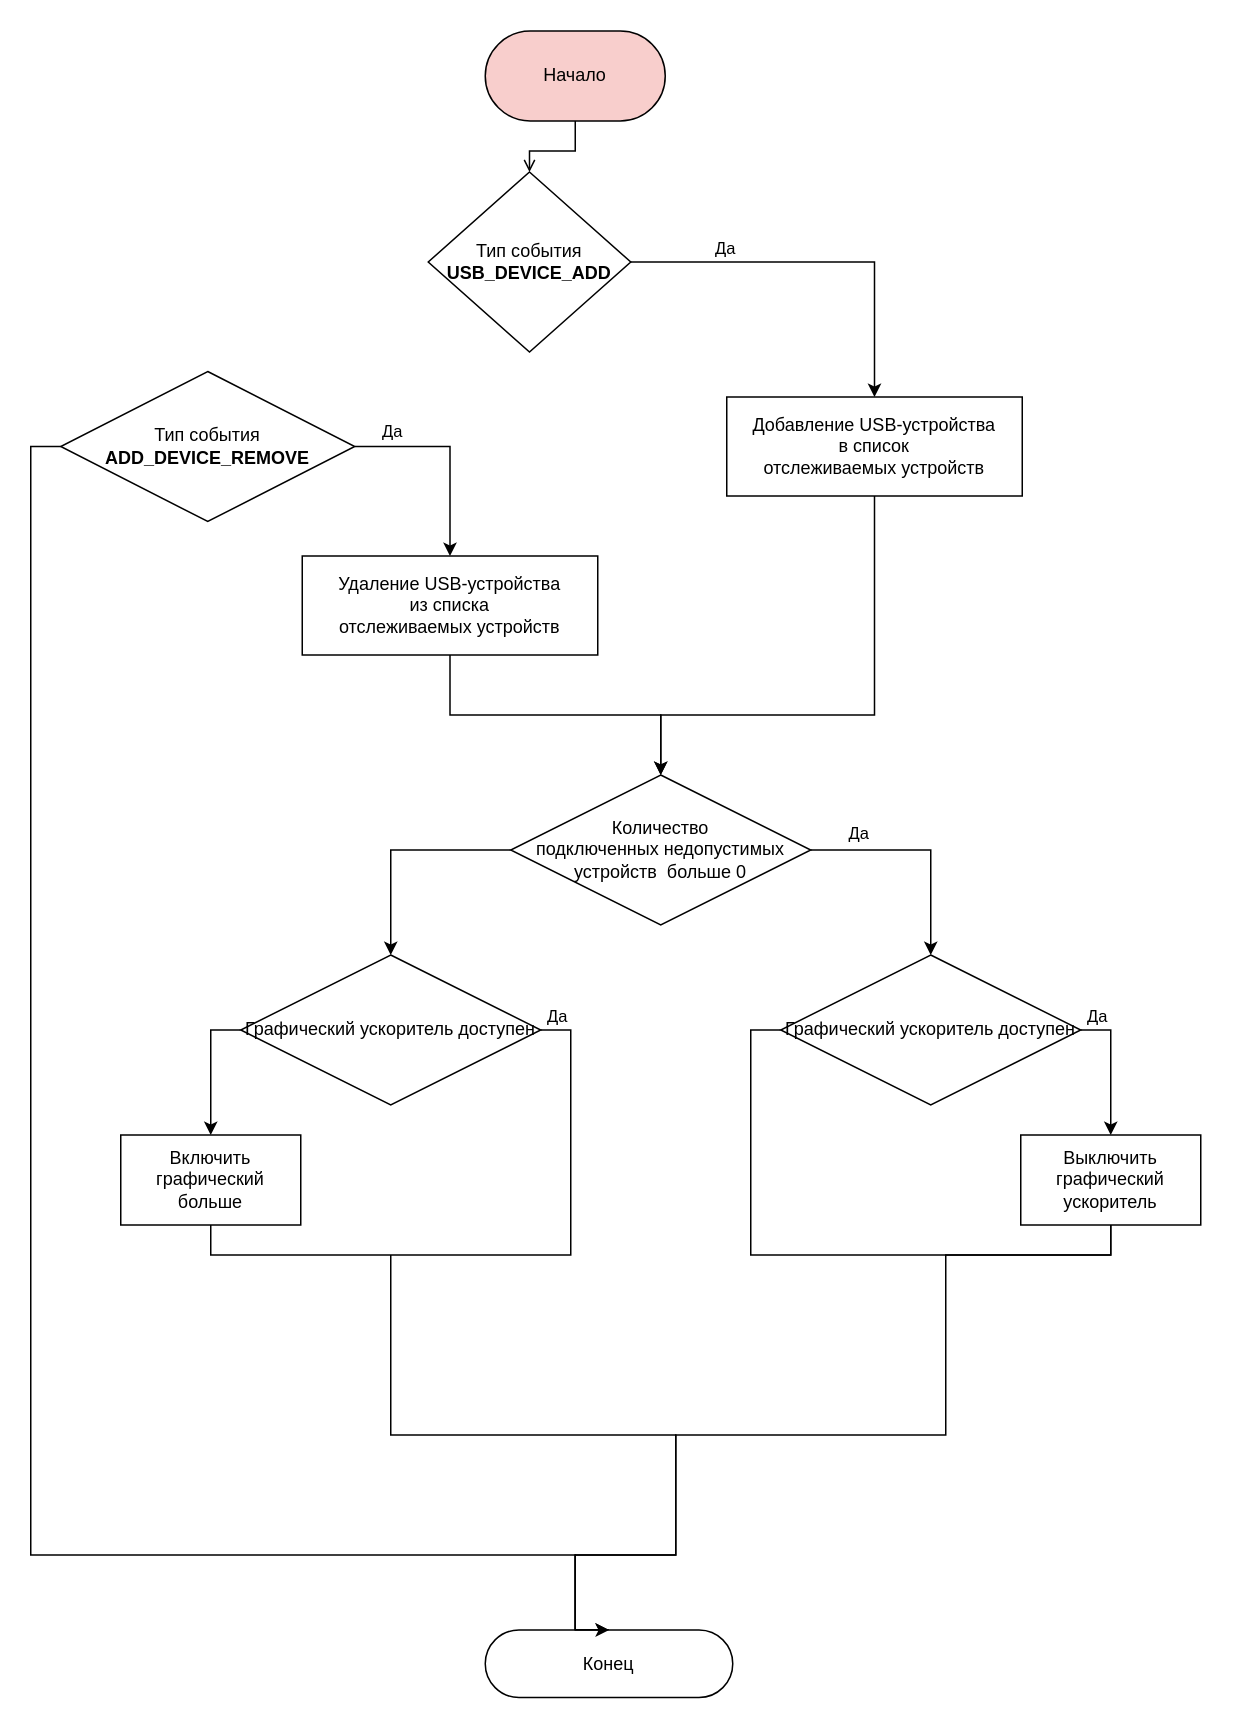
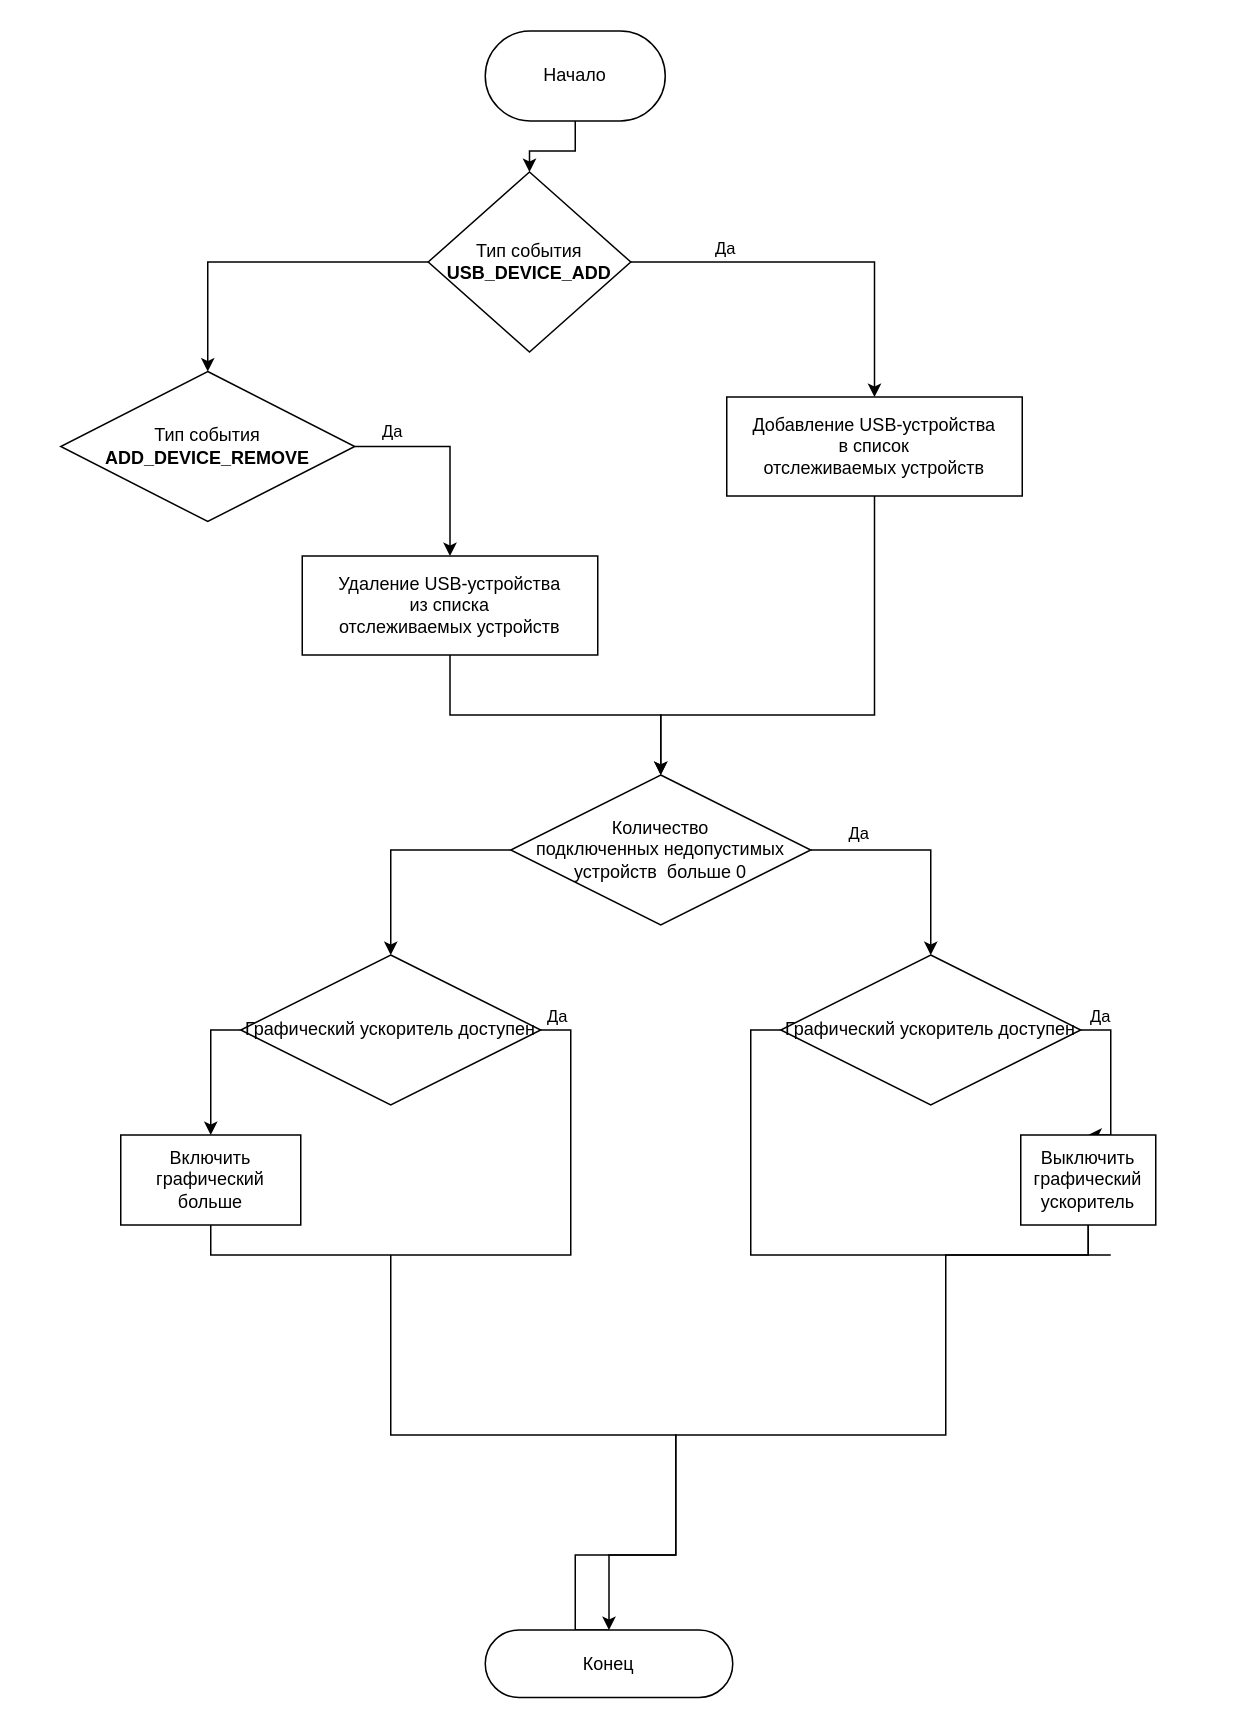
node "Начало": fillcolor #f8cecc -> #ffffff
edge "Начало" -> "Тип события USB_DEVICE_ADD": arrowhead open -> classic
edge "Тип события USB_DEVICE_ADD" -> "Тип события ADD_DEVICE_REMOVE": added
node "Выключить графический ускоритель": size 180x90 -> 135x90
edge "Тип события ADD_DEVICE_REMOVE" -> "Конец": removed
